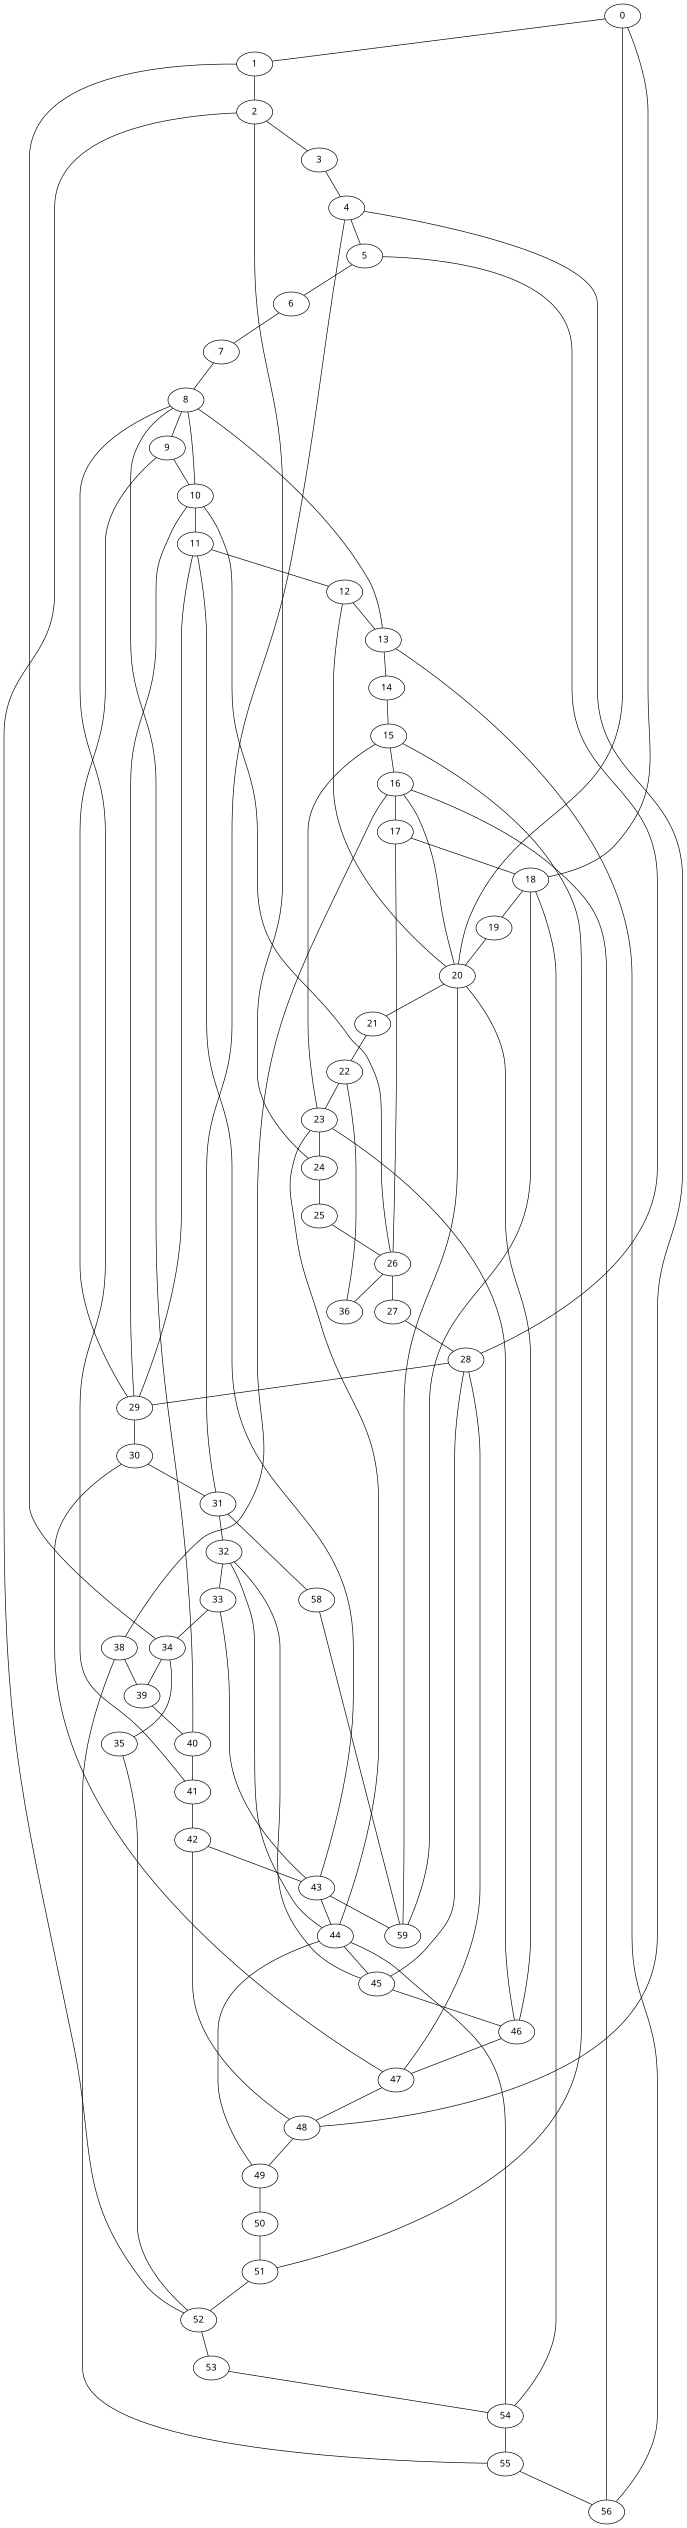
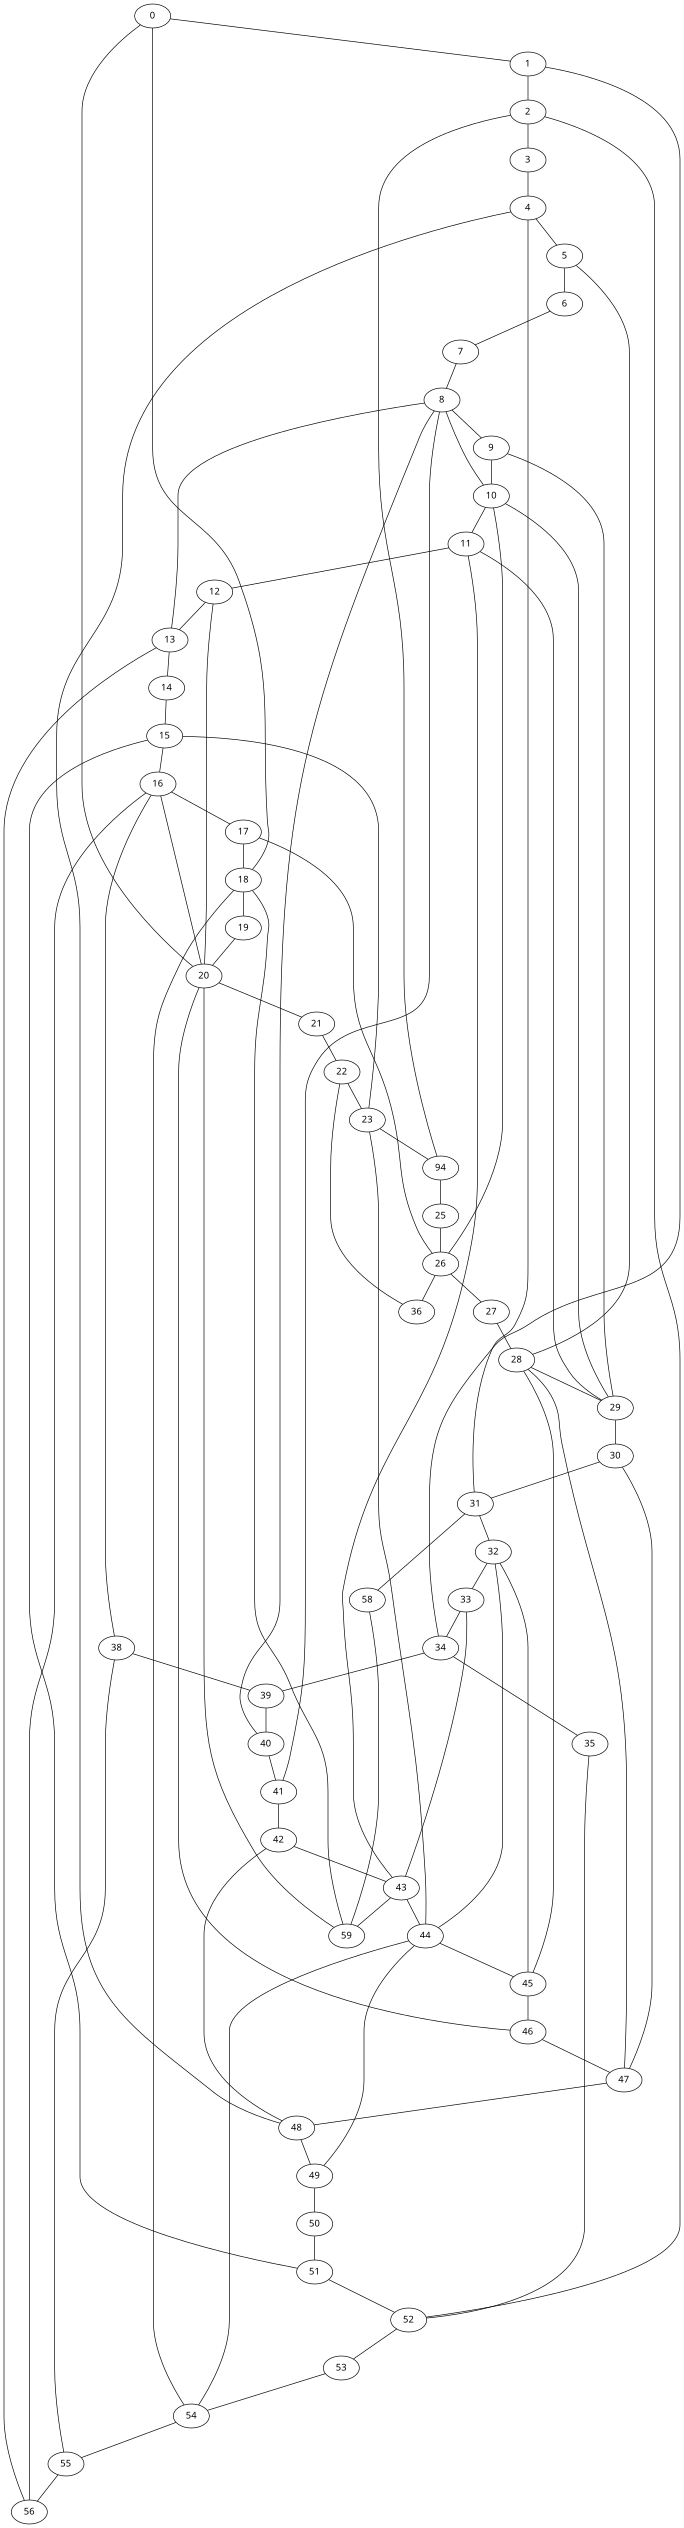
node "24": label "24" -> "94"
edge "23" -- "46": removed
